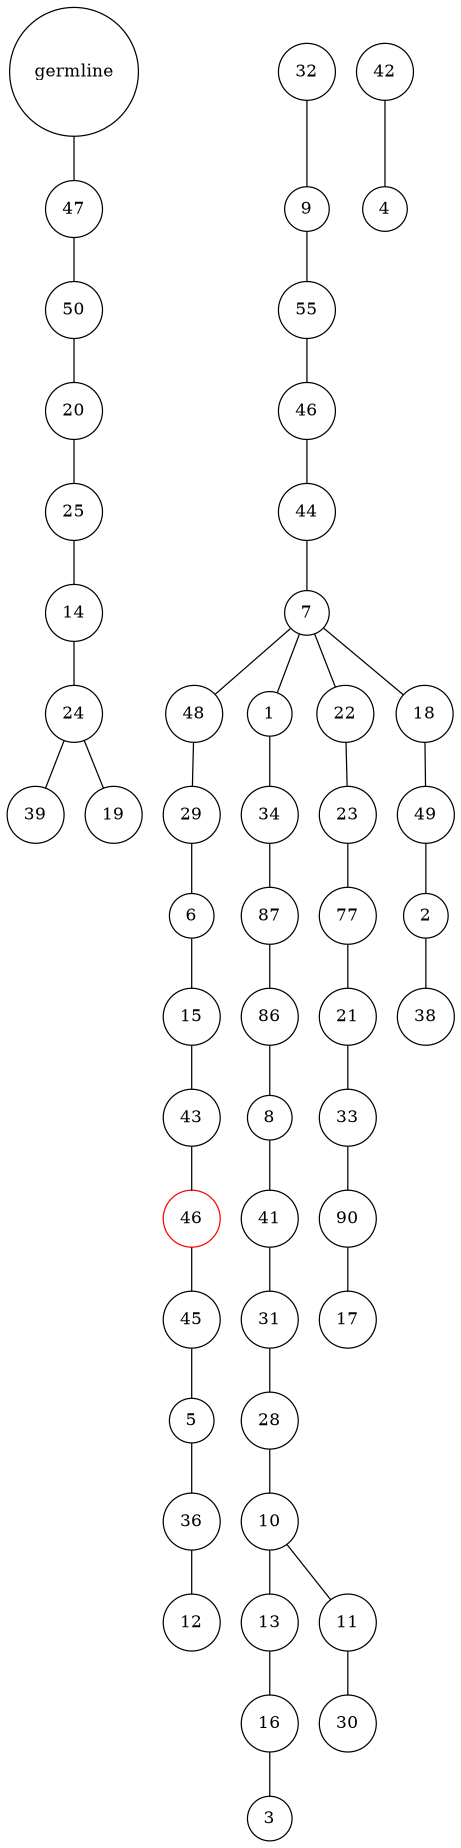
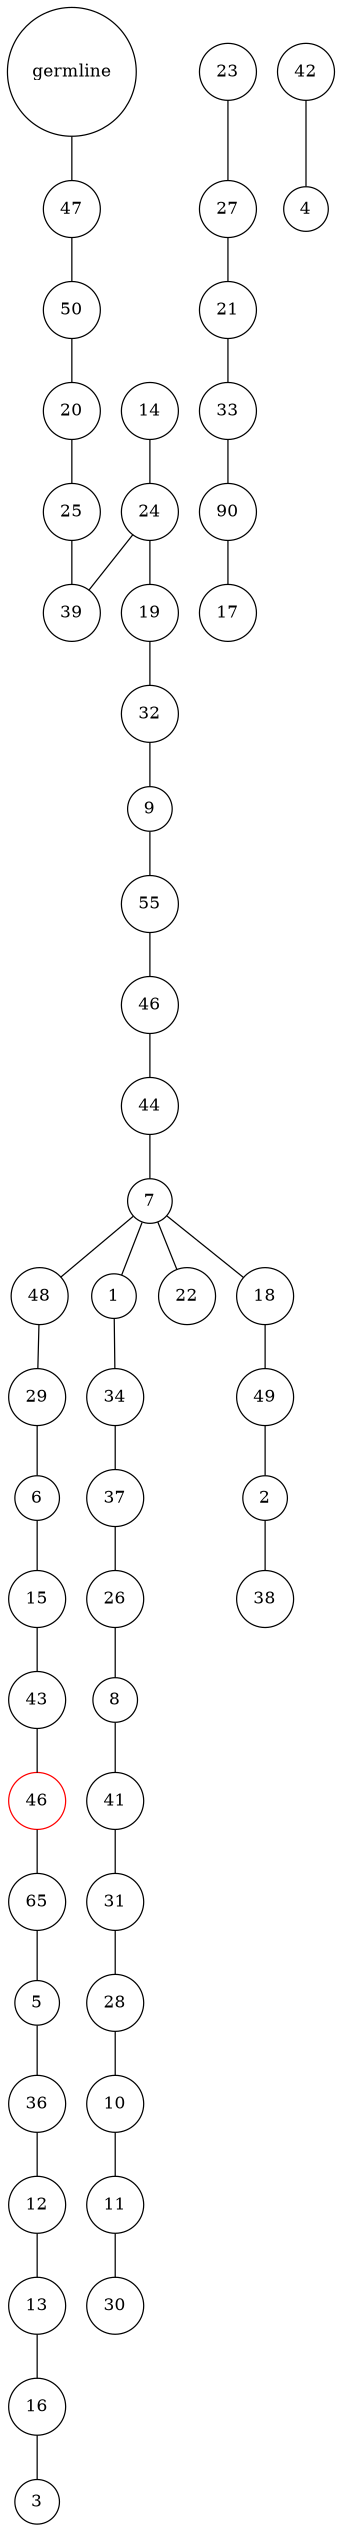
edge "25" -- "14": now "25" -- "39"
edge "19" -- "32": added
edge "22" -- "23": removed
node "87": label "87" -> "37"
node "77": label "77" -> "27"
node "86": label "86" -> "26"
node "45": label "45" -> "65"
edge "10" -- "13": now "12" -- "13"
